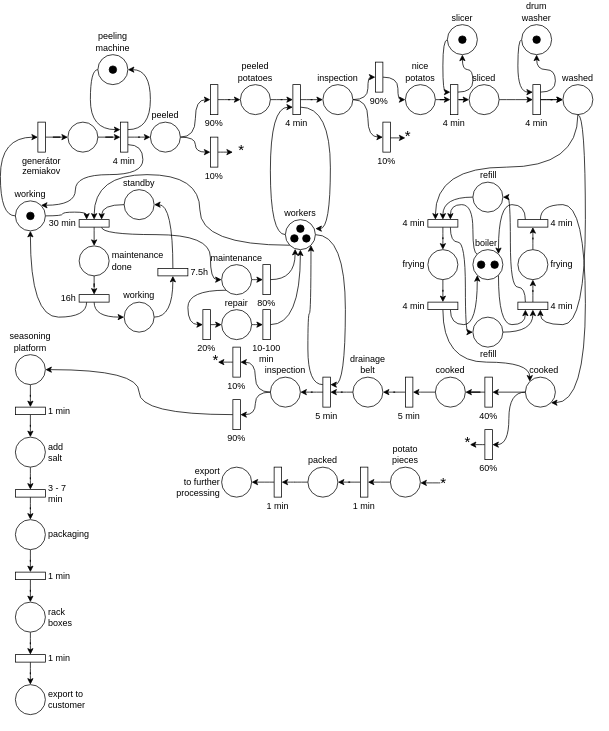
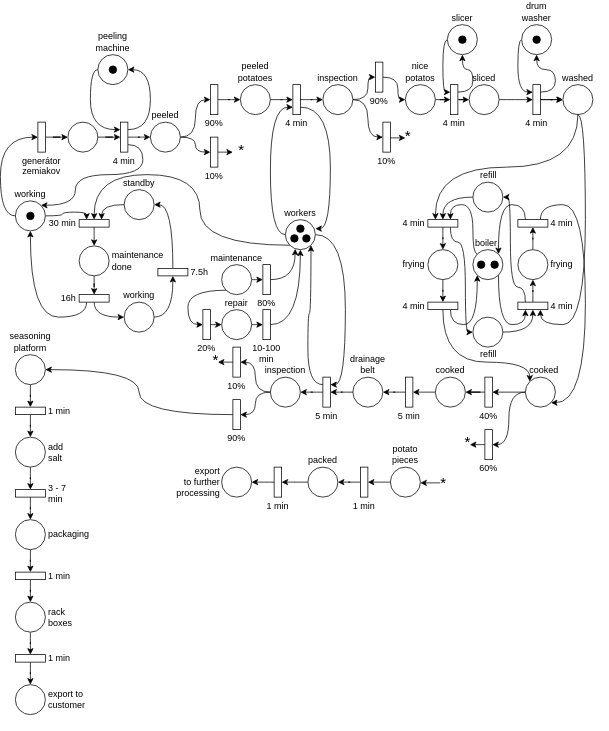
edge "30 min" -> "maintenance": removed
